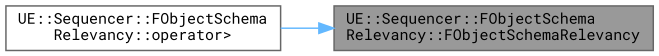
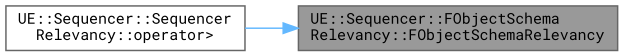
node "UE::Sequencer::FObjectSchema Relevancy::operator>": label "UE::Sequencer::FObjectSchema Relevancy::operator>" -> "UE::Sequencer::Sequencer Relevancy::operator>"
